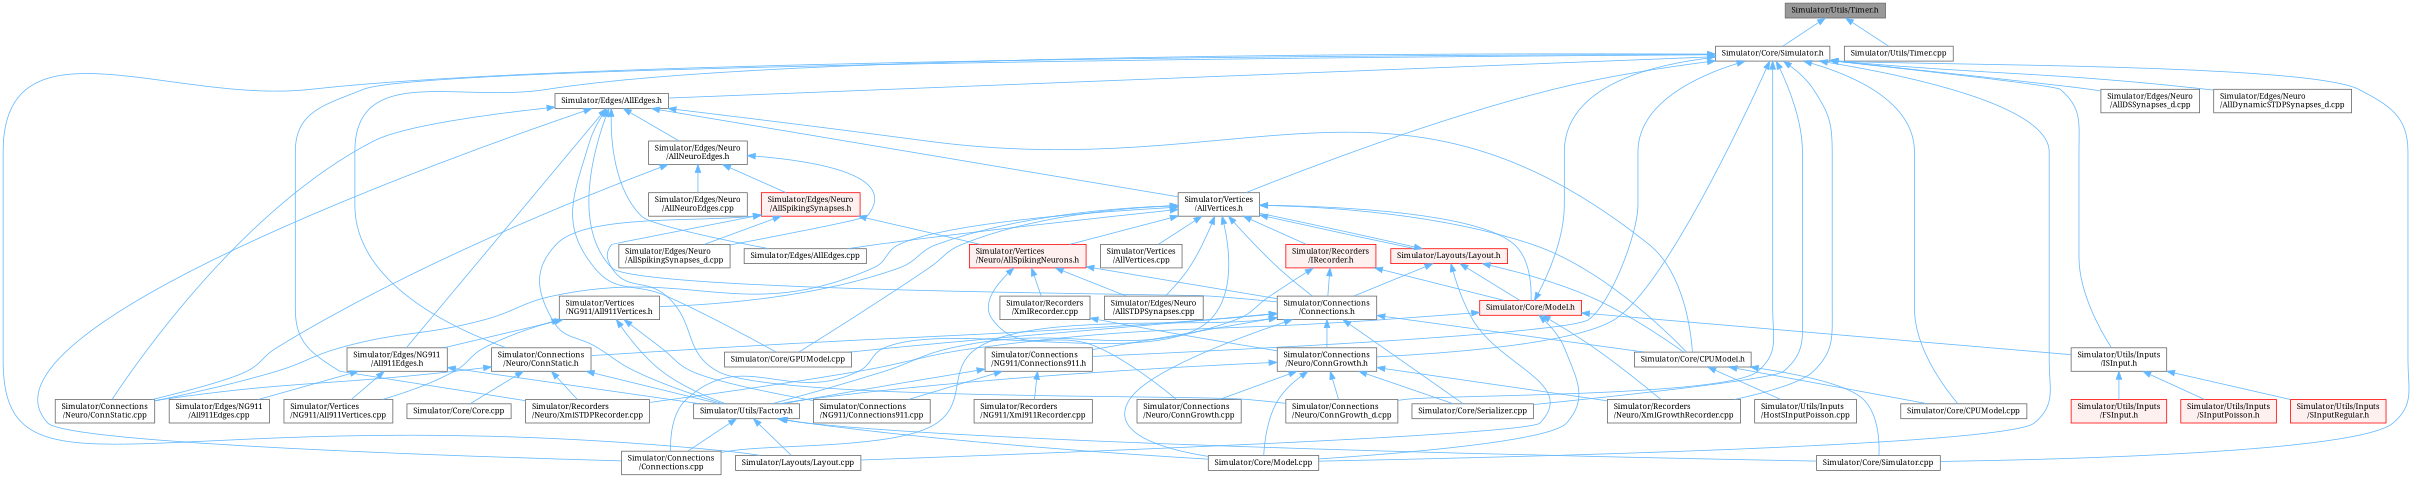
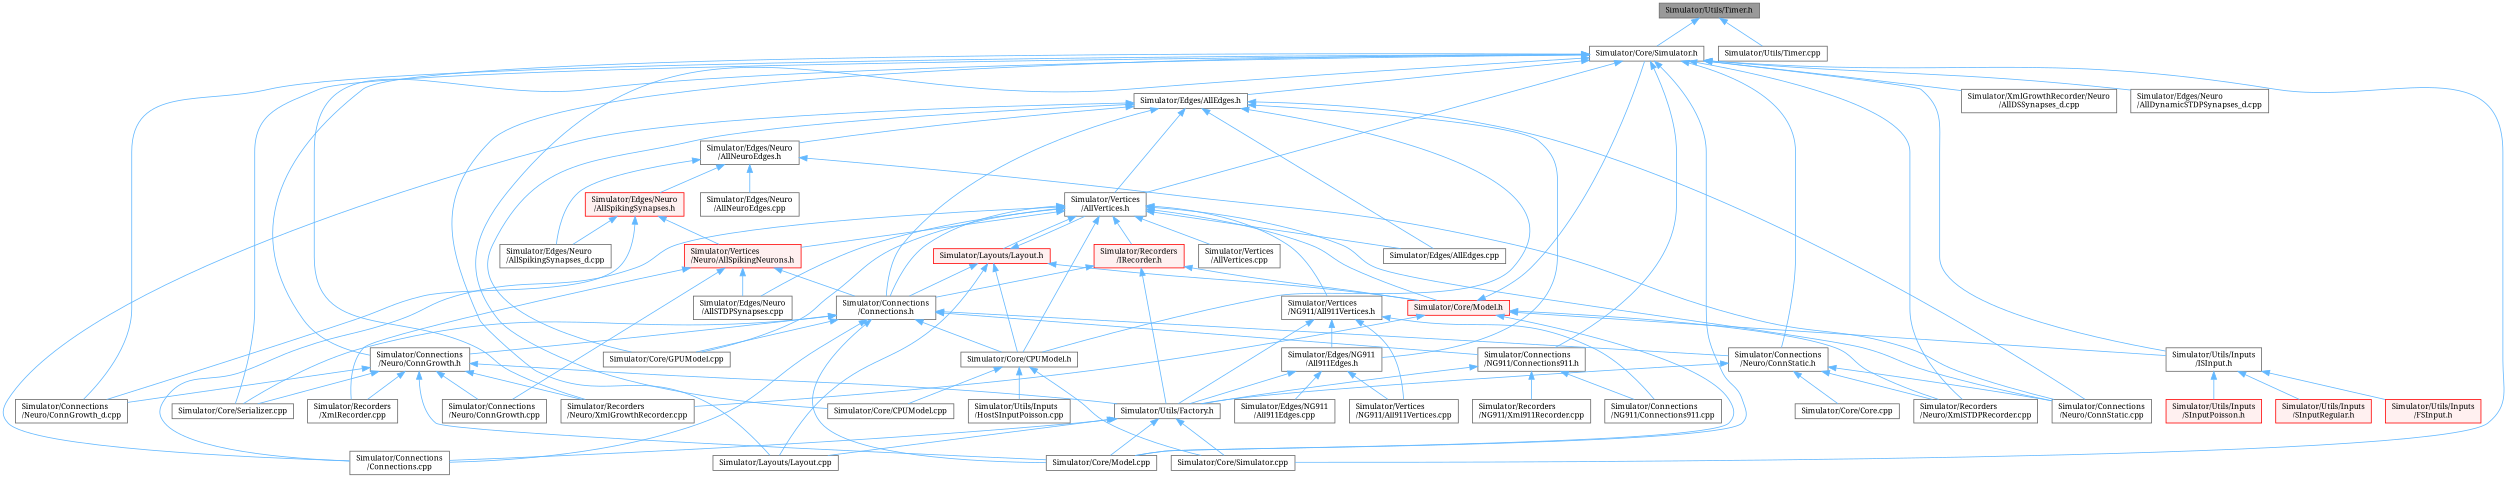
node "Simulator/Edges/Neuro /AllDSSynapses_d.cpp": label "Simulator/Edges/Neuro /AllDSSynapses_d.cpp" -> "Simulator/XmlGrowthRecorder/Neuro /AllDSSynapses_d.cpp"
edge "Simulator/Utils/Factory.h" -> "Simulator/Edges/Neuro /AllSpikingSynapses.h": removed
edge "Simulator/Connections /Neuro/ConnGrowth.h" -> "Simulator/Recorders /XmlRecorder.cpp": reversed
